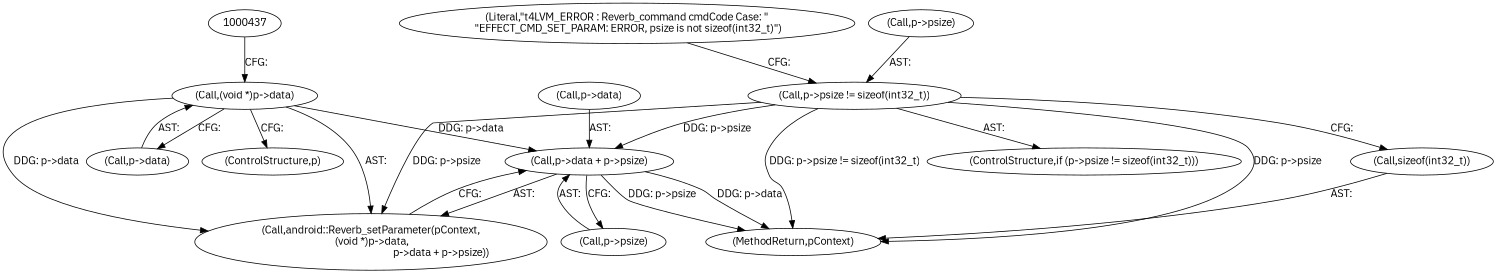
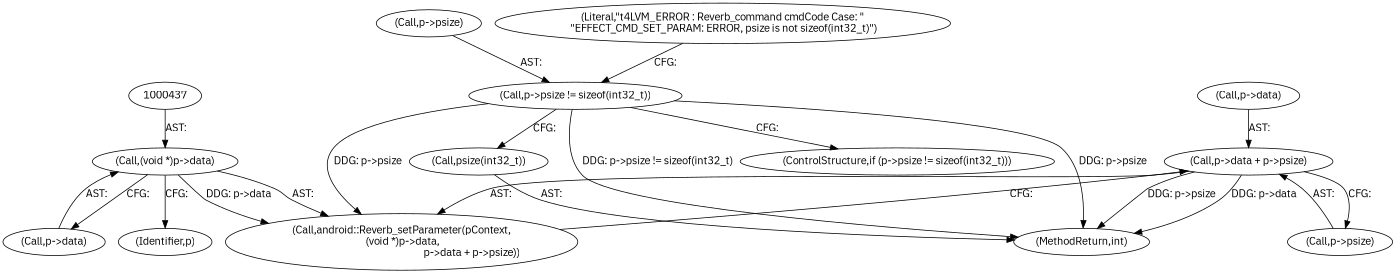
edge "1000437" -> "(Call,(void *)p->data)": label "CFG: " -> "AST: "
edge "(Call,p->psize != sizeof(int32_t))" -> "(Call,p->data + p->psize)": removed, label "DDG: p->psize"
edge "(Call,(void *)p->data)" -> "(Call,p->data + p->psize)": removed, label "DDG: p->data"
edge "(Call,p->psize != sizeof(int32_t))" -> "(ControlStructure,if (p->psize != sizeof(int32_t)))": label "AST: " -> "CFG: "
node "(ControlStructure,p)": label "(ControlStructure,p)" -> "(Identifier,p)"
node "(Call,sizeof(int32_t))": label "(Call,sizeof(int32_t))" -> "(Call,psize(int32_t))"
node "(MethodReturn,pContext)": label "(MethodReturn,pContext)" -> "(MethodReturn,int)"
